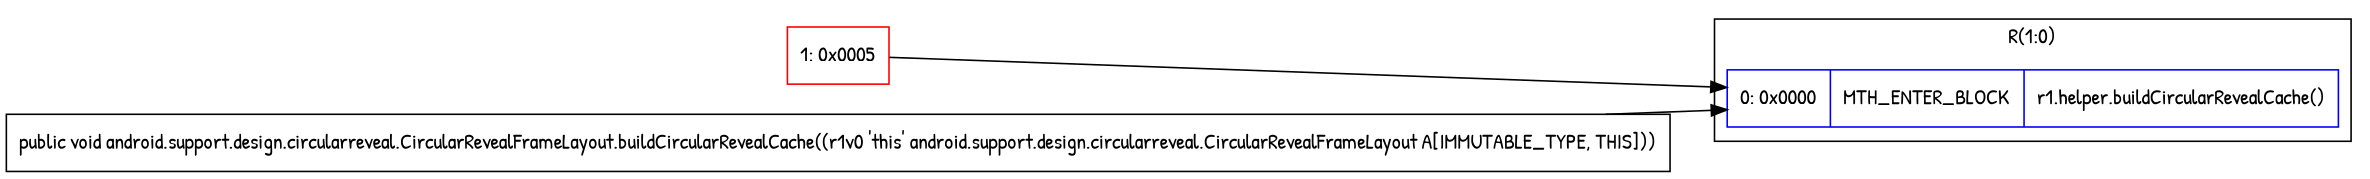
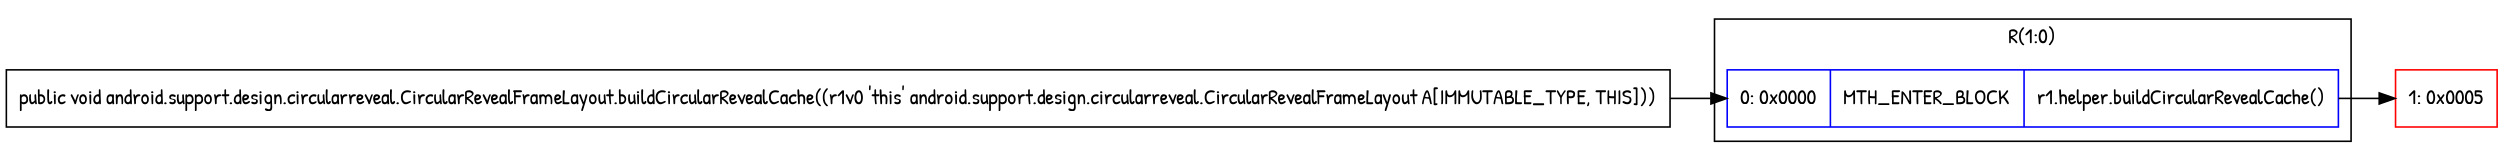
edge "1: 0x0005" -> "0: 0x0000": reversed
